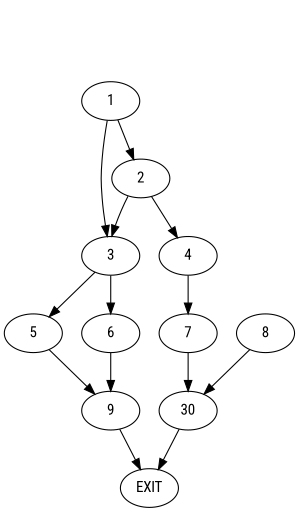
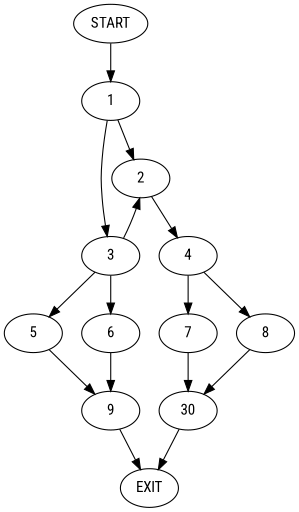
node "START": added
edge "2" -> "3": reversed
edge "4" -> "8": added
